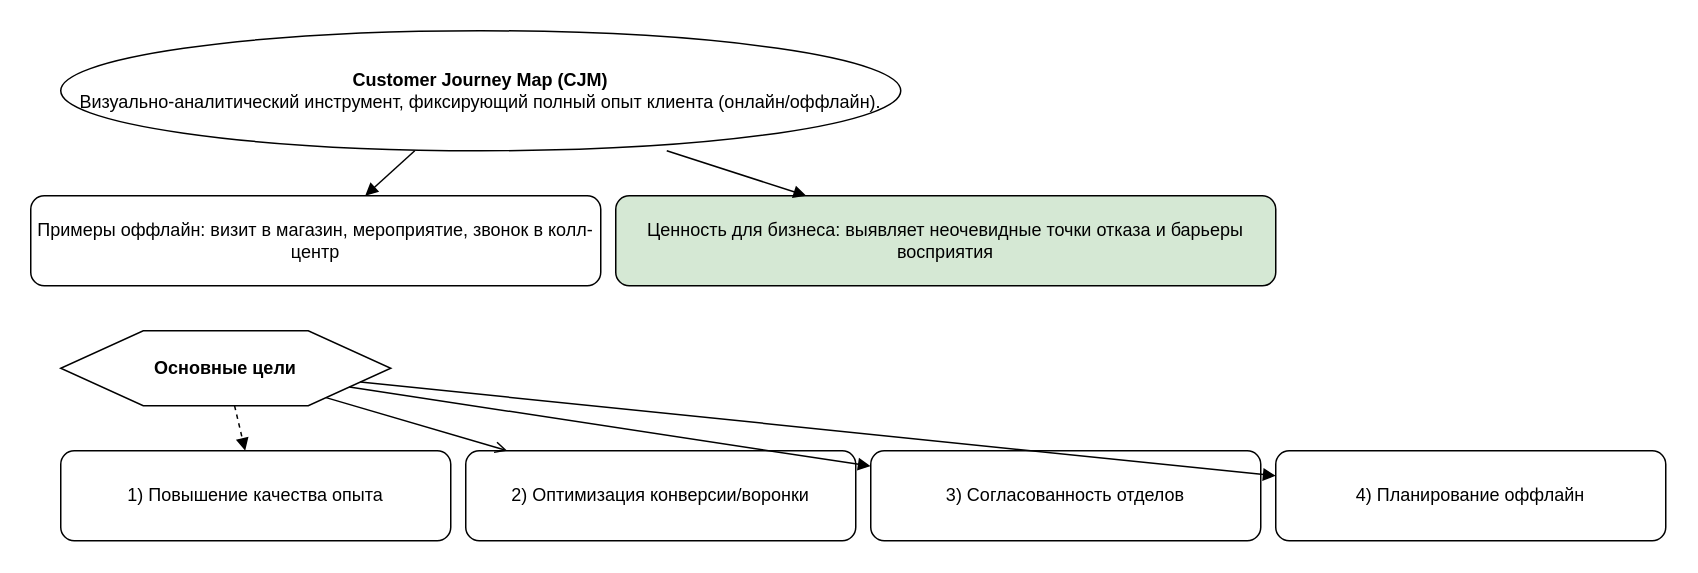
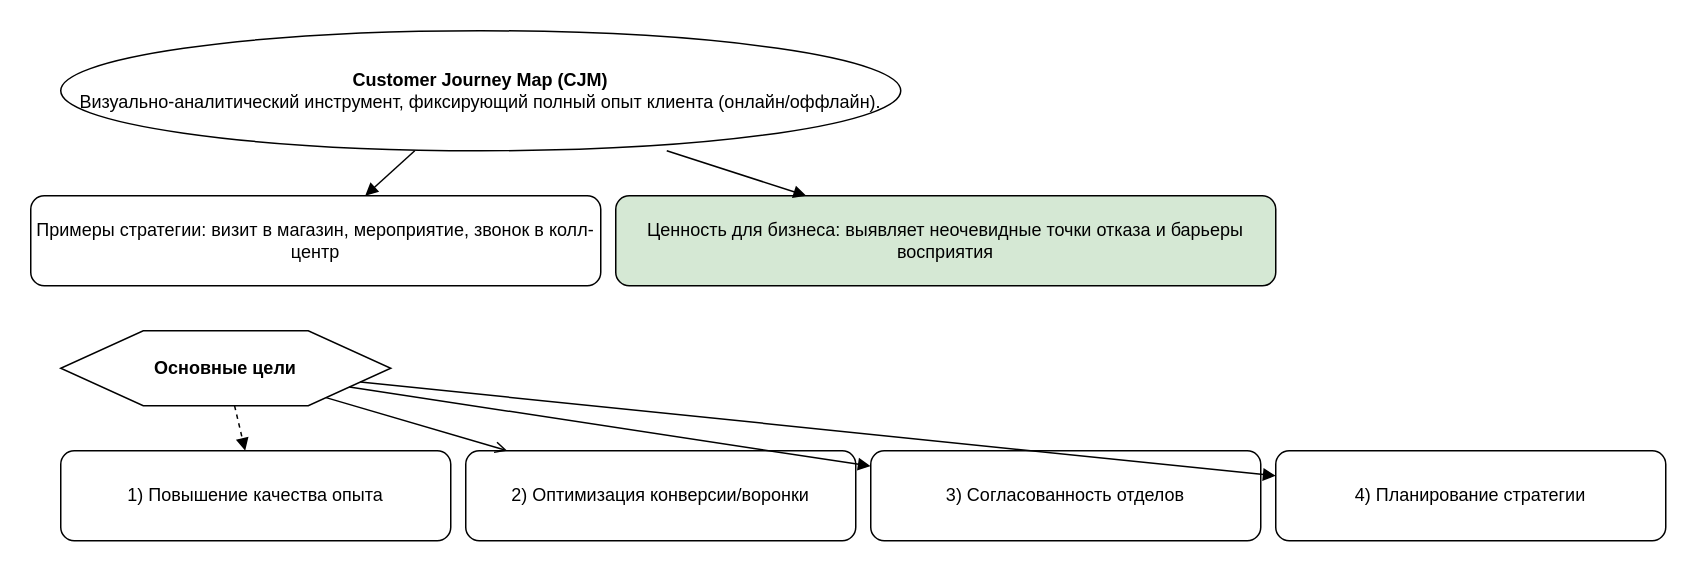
node "Примеры оффлайн: визит в магазин, мероприятие, звонок в колл-центр": label "Примеры оффлайн: визит в магазин, мероприятие, звонок в колл-центр" -> "Примеры стратегии: визит в магазин, мероприятие, звонок в колл-центр"
node "4) Планирование оффлайн": label "4) Планирование оффлайн" -> "4) Планирование стратегии"
